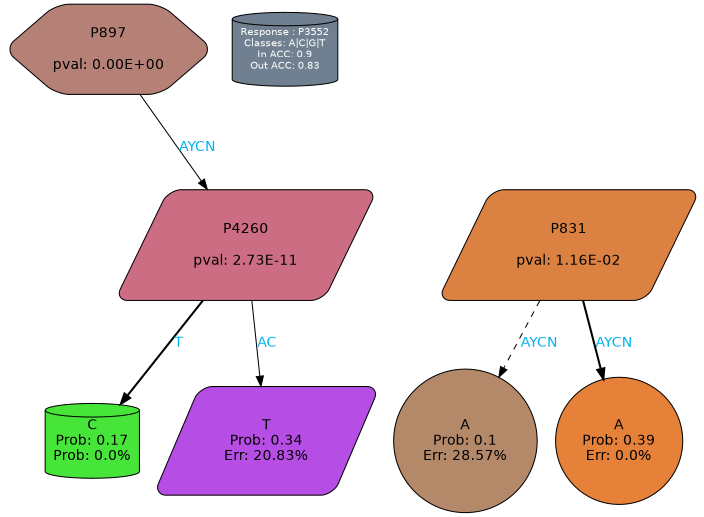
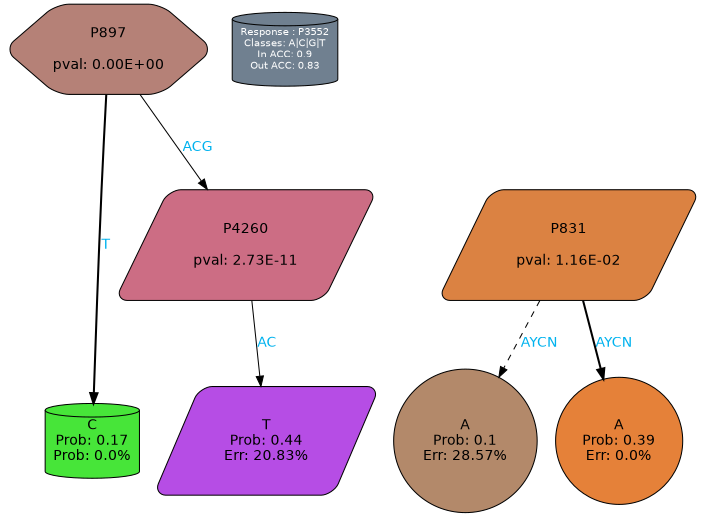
edge "P897 pval: 0.00E+00" -> "P4260 pval: 2.73E-11": label "AYCN" -> "ACG"
edge "P4260 pval: 2.73E-11" -> "C Prob: 0.17 Prob: 0.0%": now "P897 pval: 0.00E+00" -> "C Prob: 0.17 Prob: 0.0%"
node "T Prob: 0.34 Err: 20.83%": label "T Prob: 0.34 Err: 20.83%" -> "T Prob: 0.44 Err: 20.83%"
